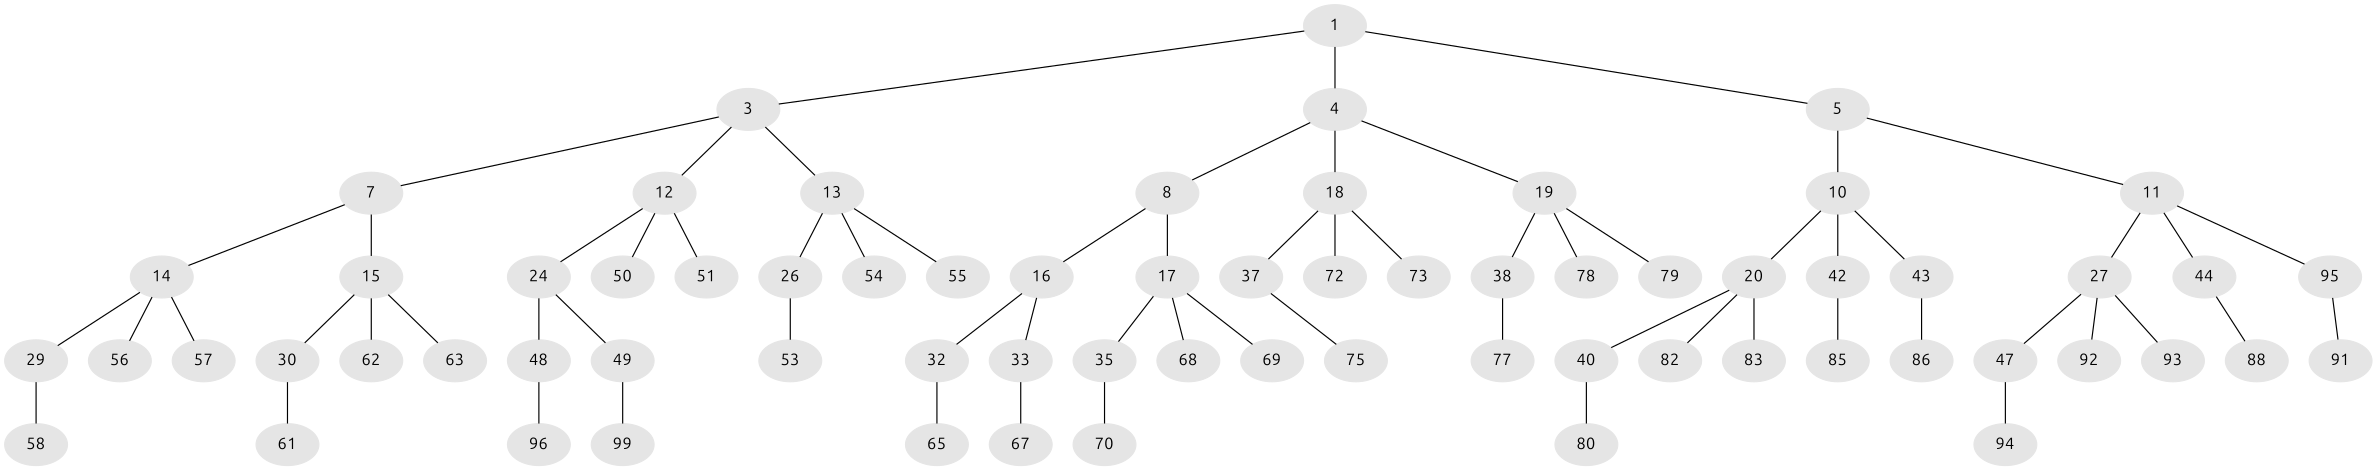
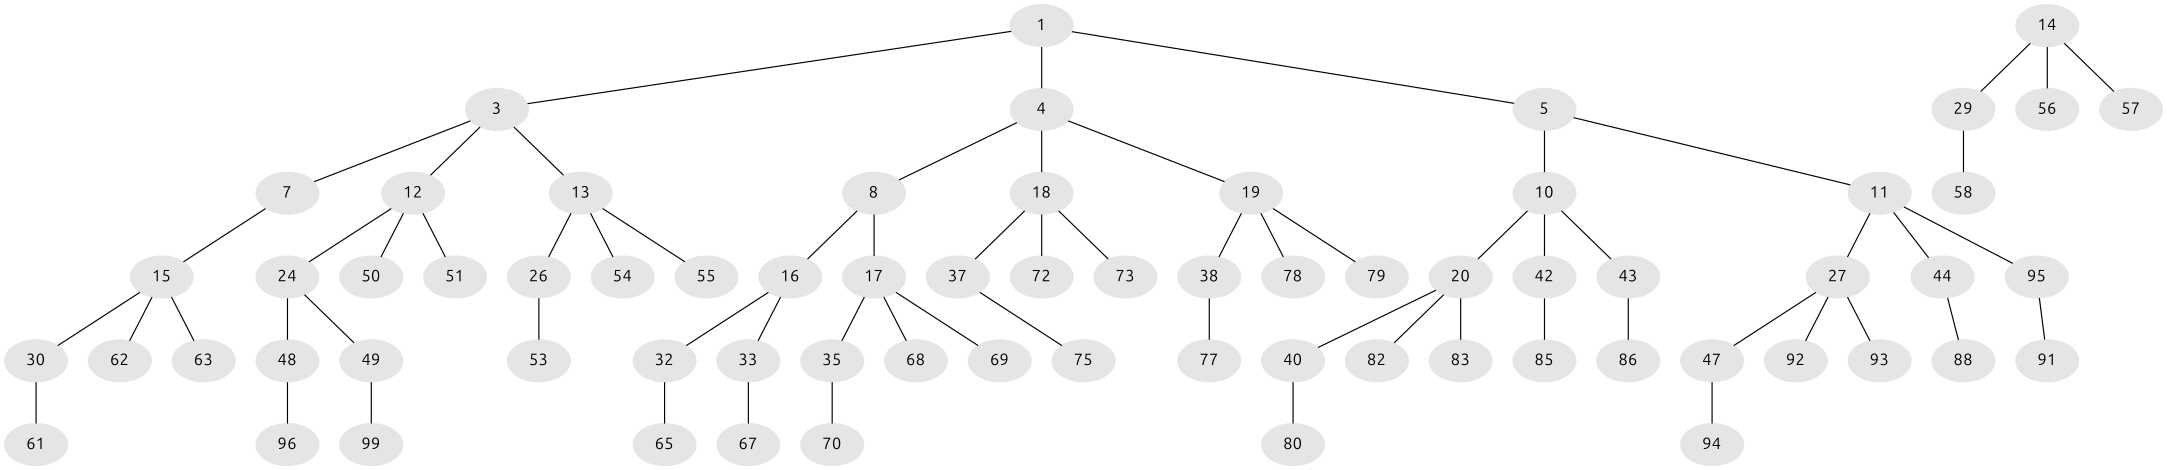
edge "7" -- "14": removed
